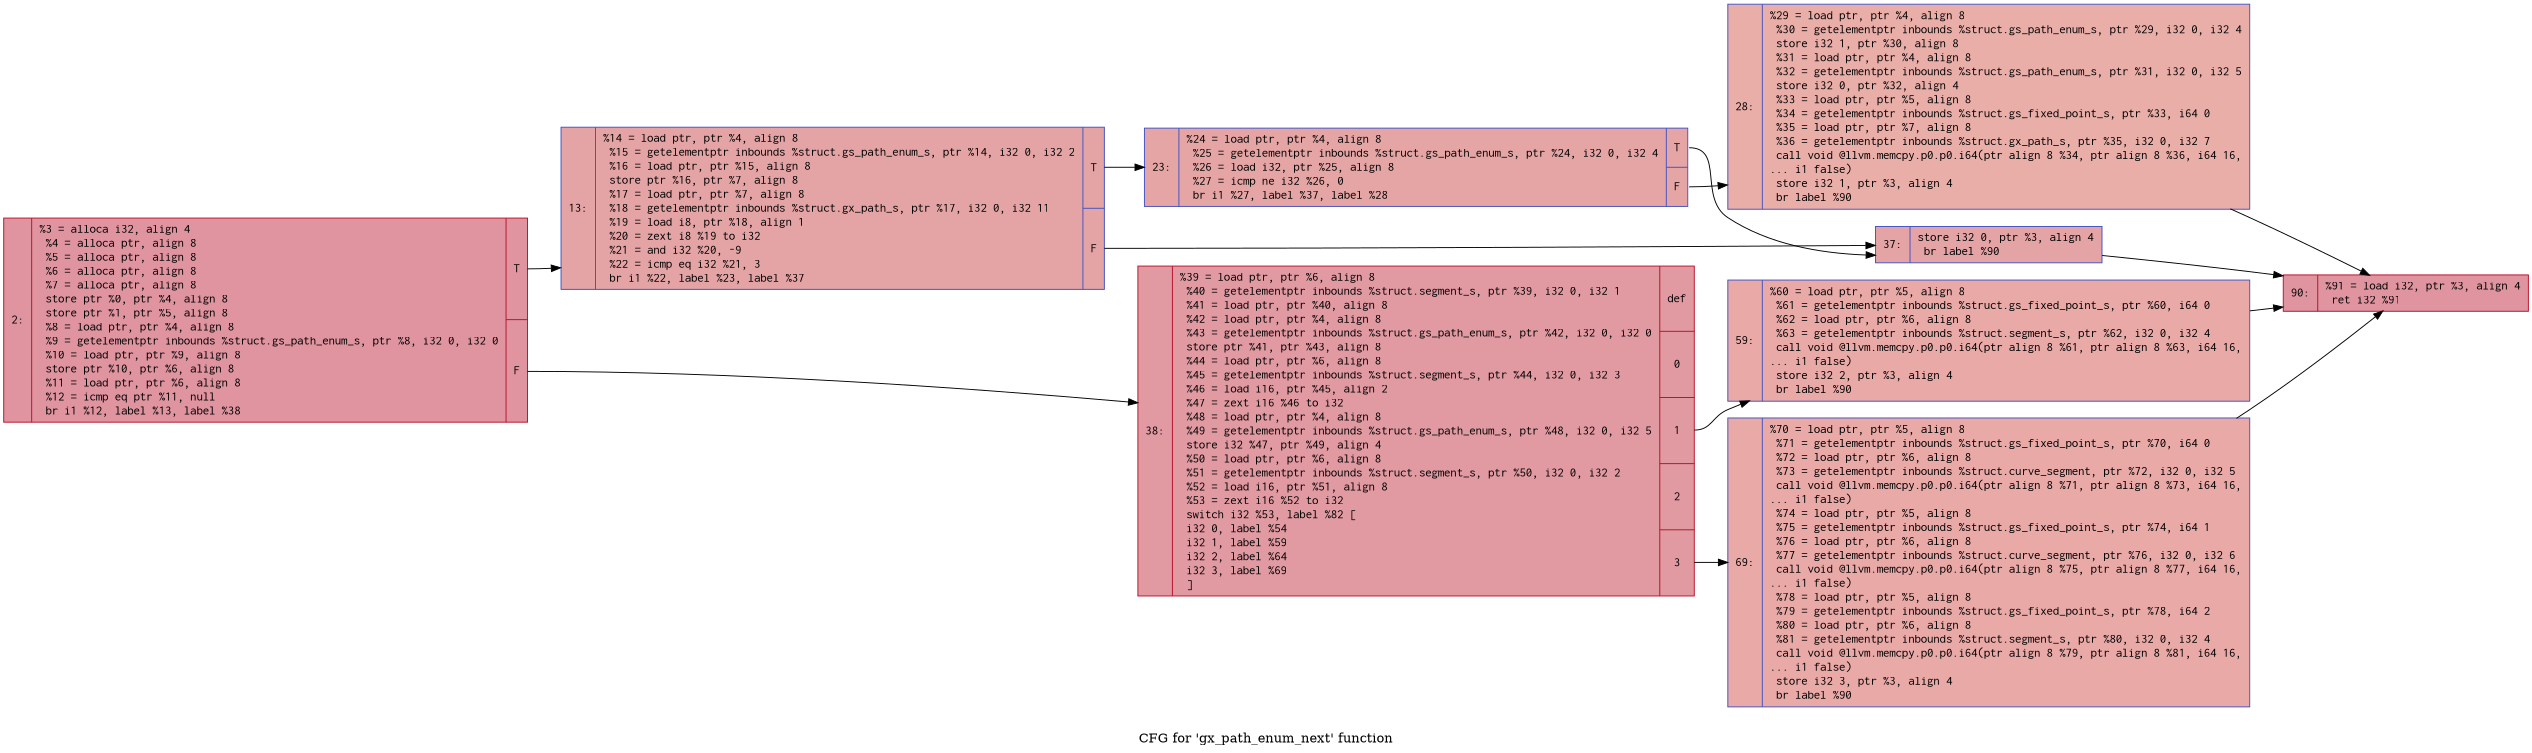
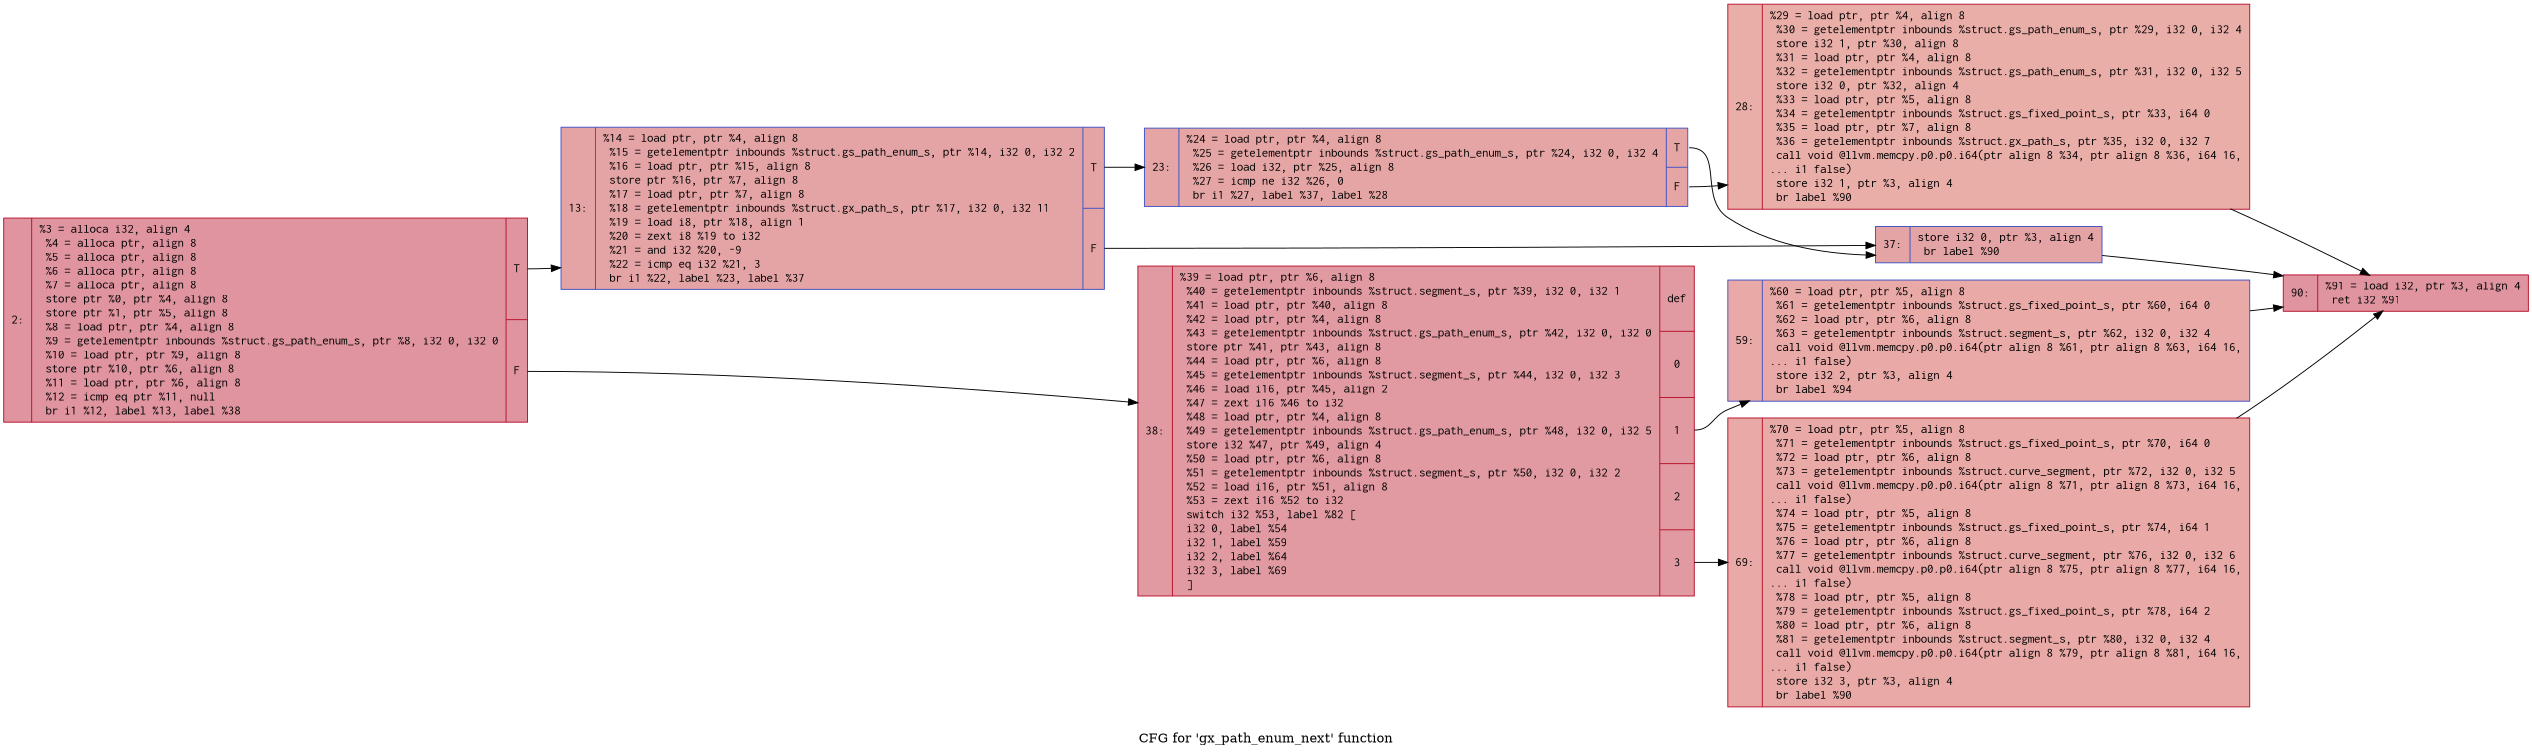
node "28:": color #3d50c3ff -> #b70d28ff
node "59:": text "br label %90" -> "br label %94"
node "69:": color #3d50c3ff -> #b70d28ff
